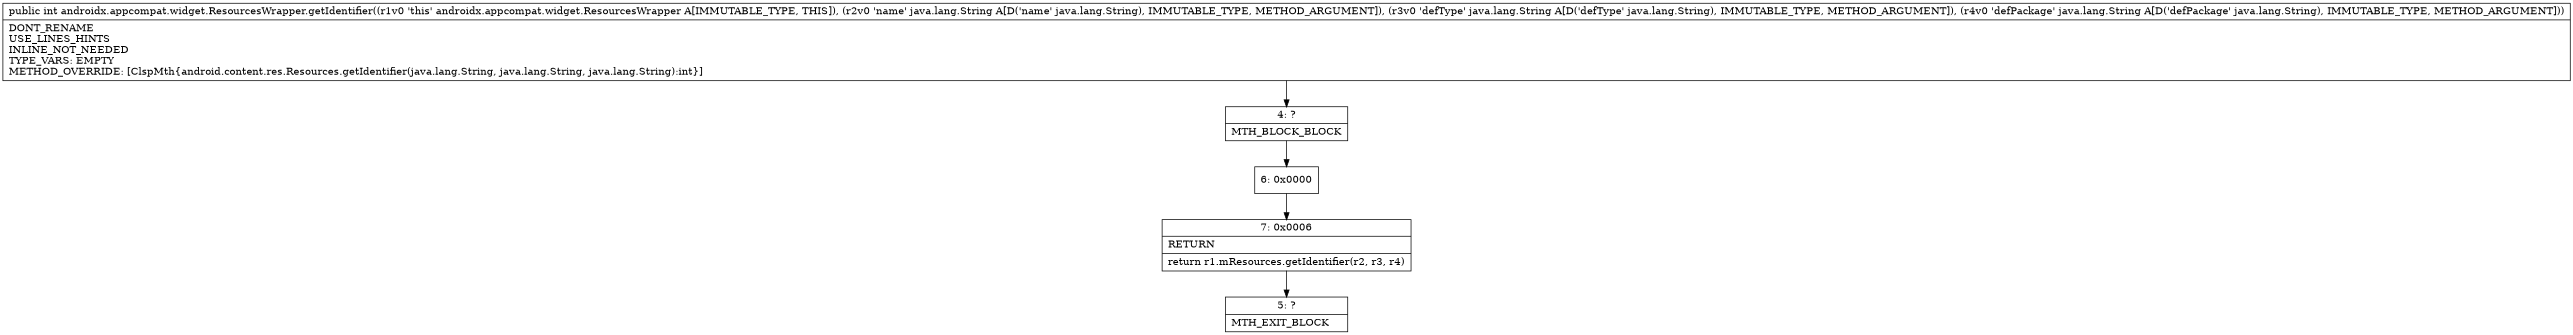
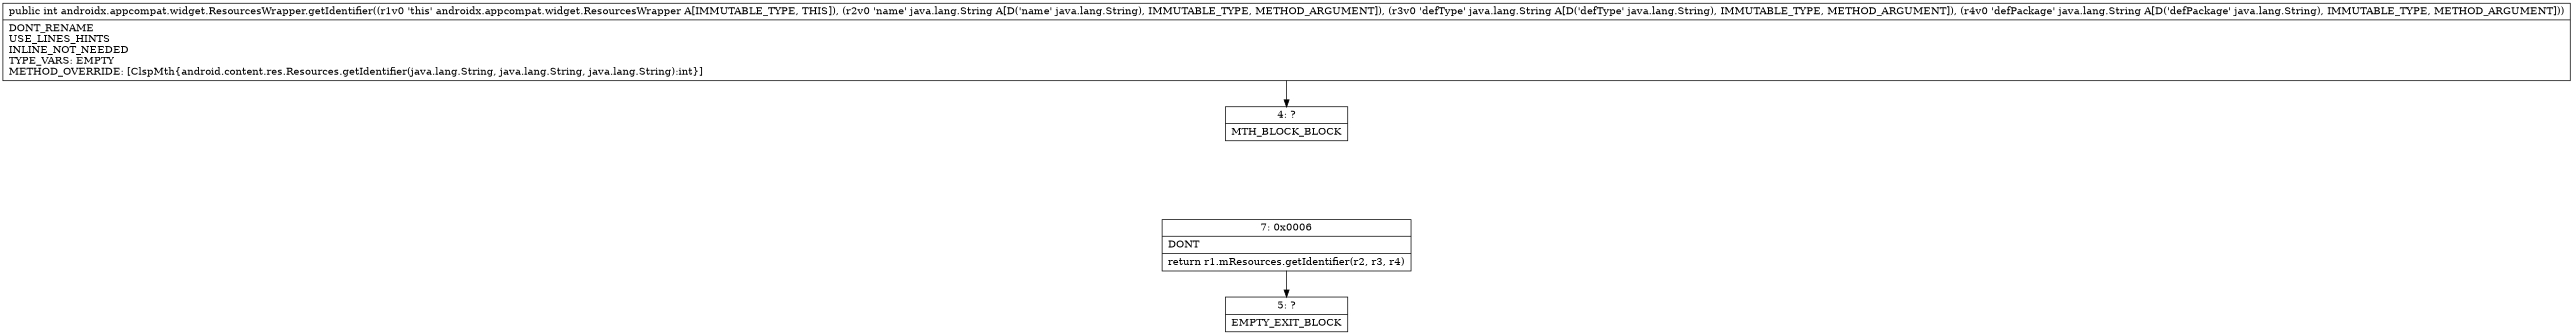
node "6: 0x0000": removed
node "7: 0x0006": text "RETURN" -> "DONT"
node "5: ?": text "MTH_EXIT_BLOCK" -> "EMPTY_EXIT_BLOCK"
